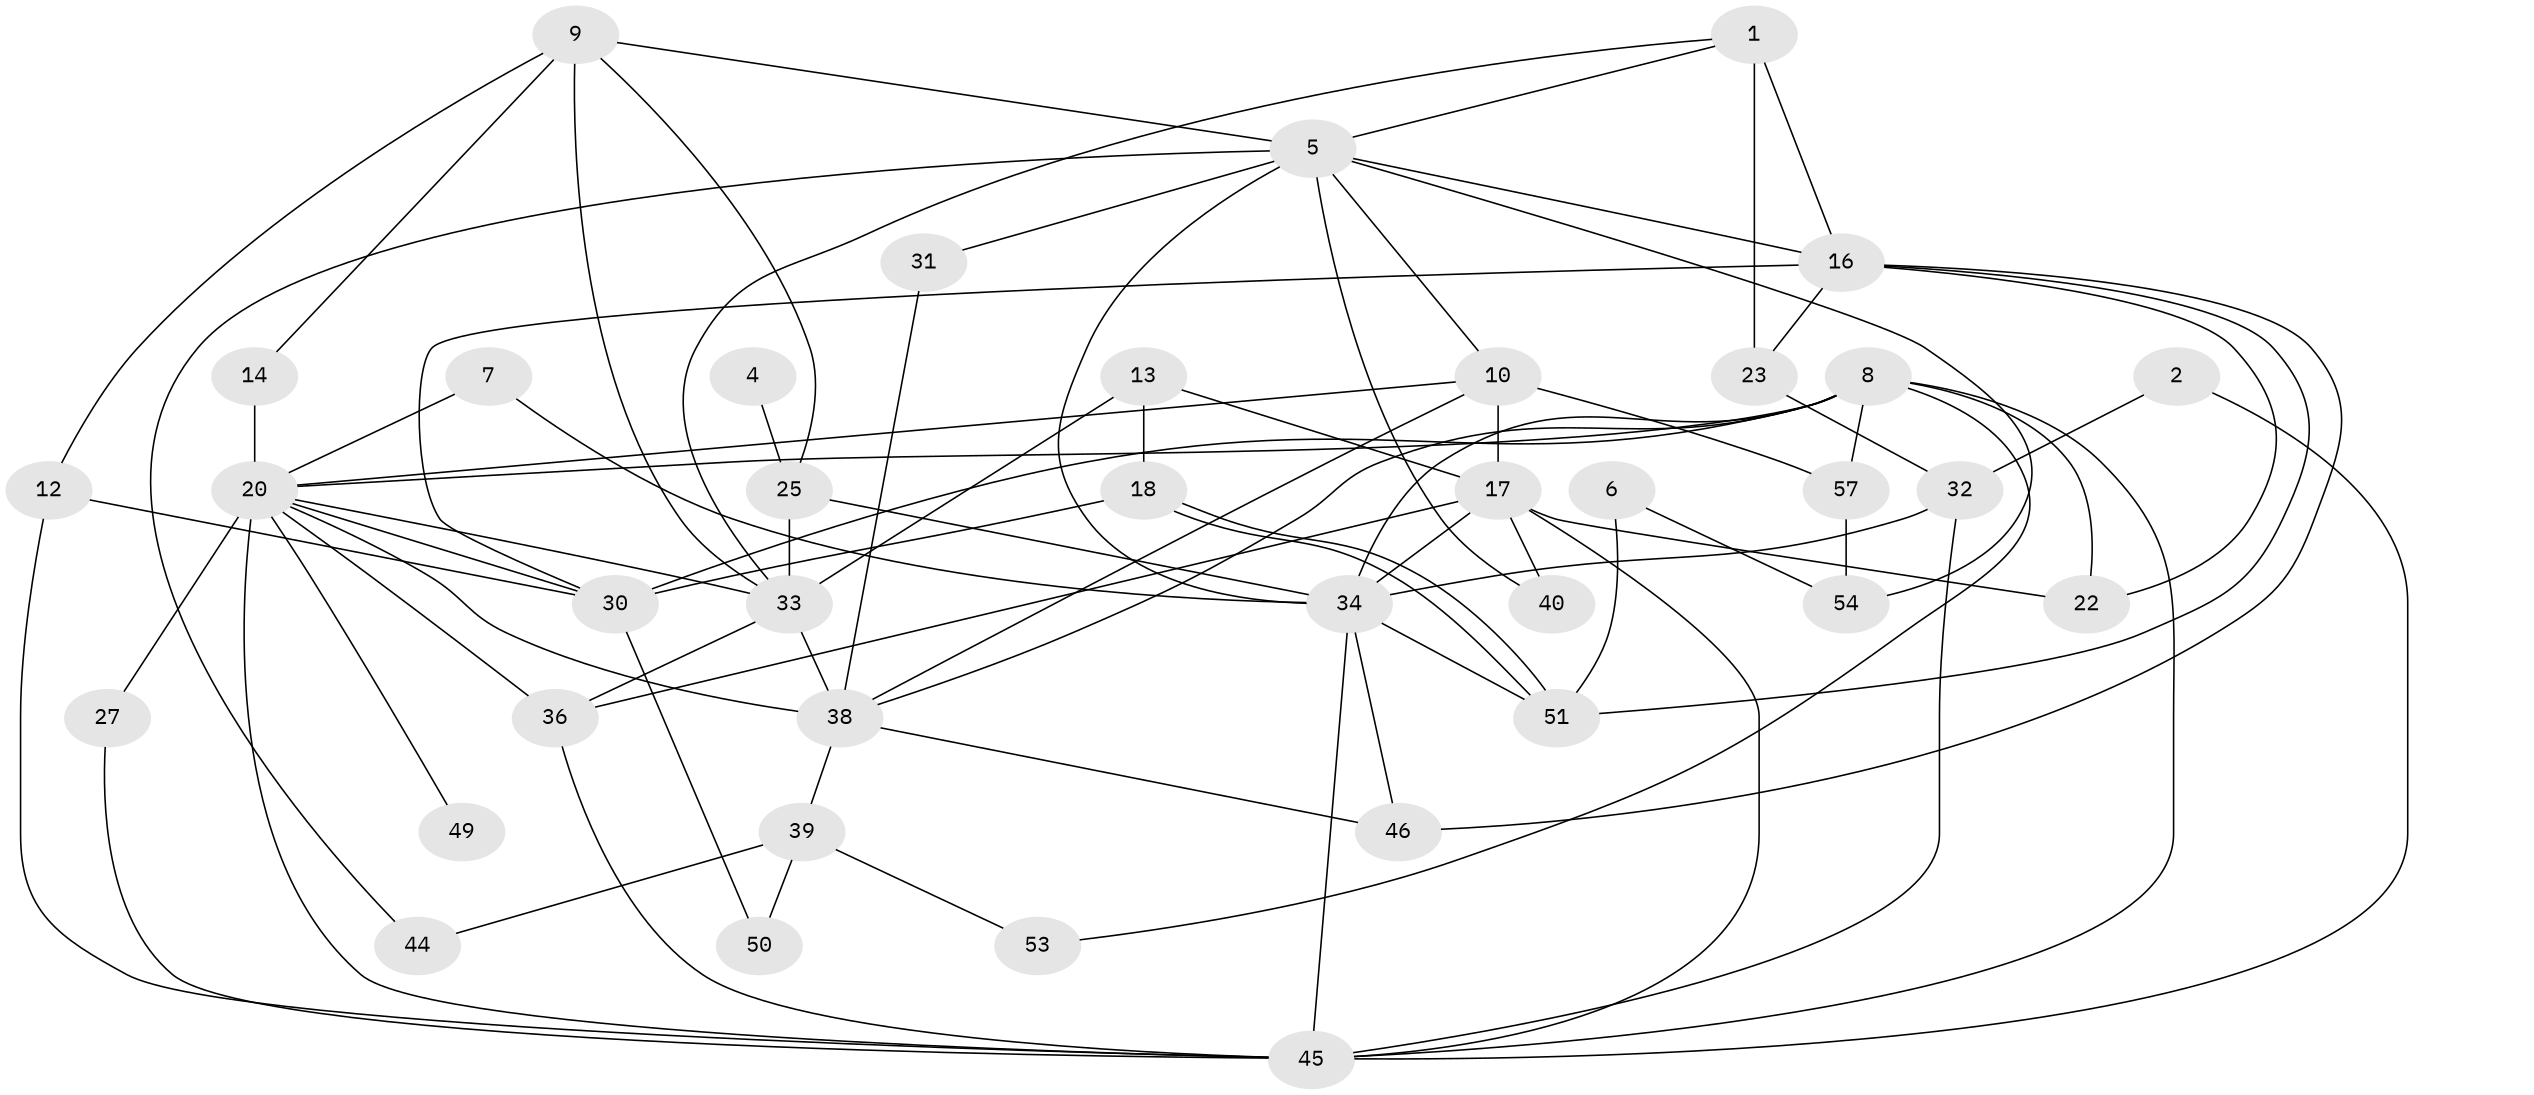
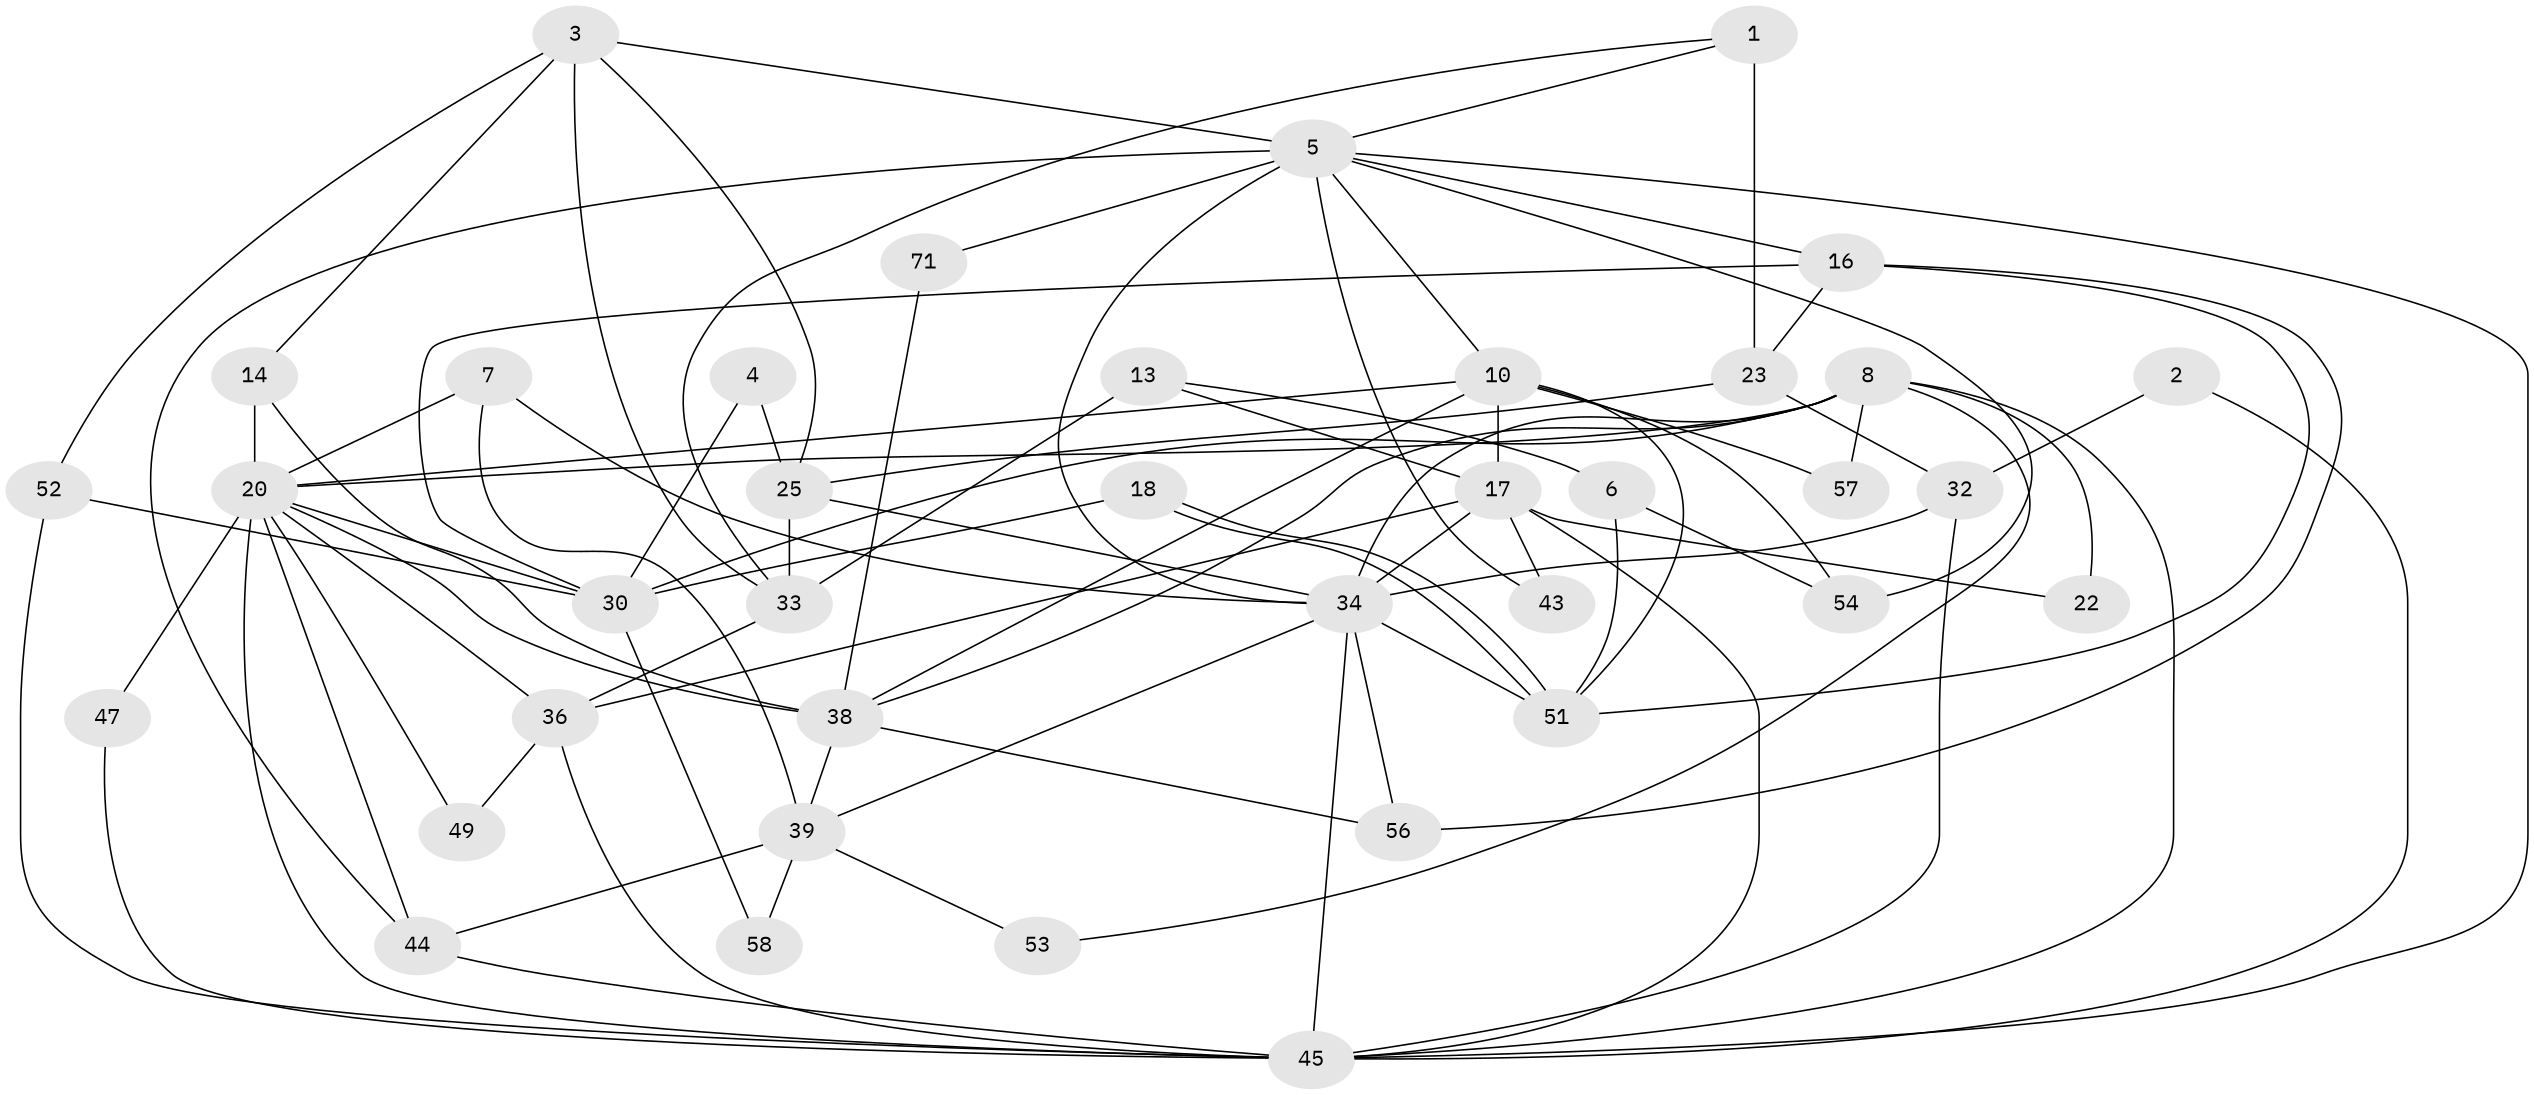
node "9": label "9" -> "3"
edge "1" -- "16": removed
node "31": label "31" -> "71"
edge "16" -- "22": removed
edge "23" -- "25": added
edge "13" -- "18": now "13" -- "6"
edge "4" -- "30": added
node "12": label "12" -> "52"
edge "10" -- "51": added
edge "20" -- "33": now "20" -- "44"
edge "57" -- "54": now "10" -- "54"
edge "7" -- "39": added
node "40": label "40" -> "43"
edge "5" -- "45": added
edge "33" -- "38": now "14" -- "38"
node "27": label "27" -> "47"
edge "34" -- "39": added
edge "36" -- "49": added
node "46": label "46" -> "56"
node "50": label "50" -> "58"
edge "44" -- "45": added
